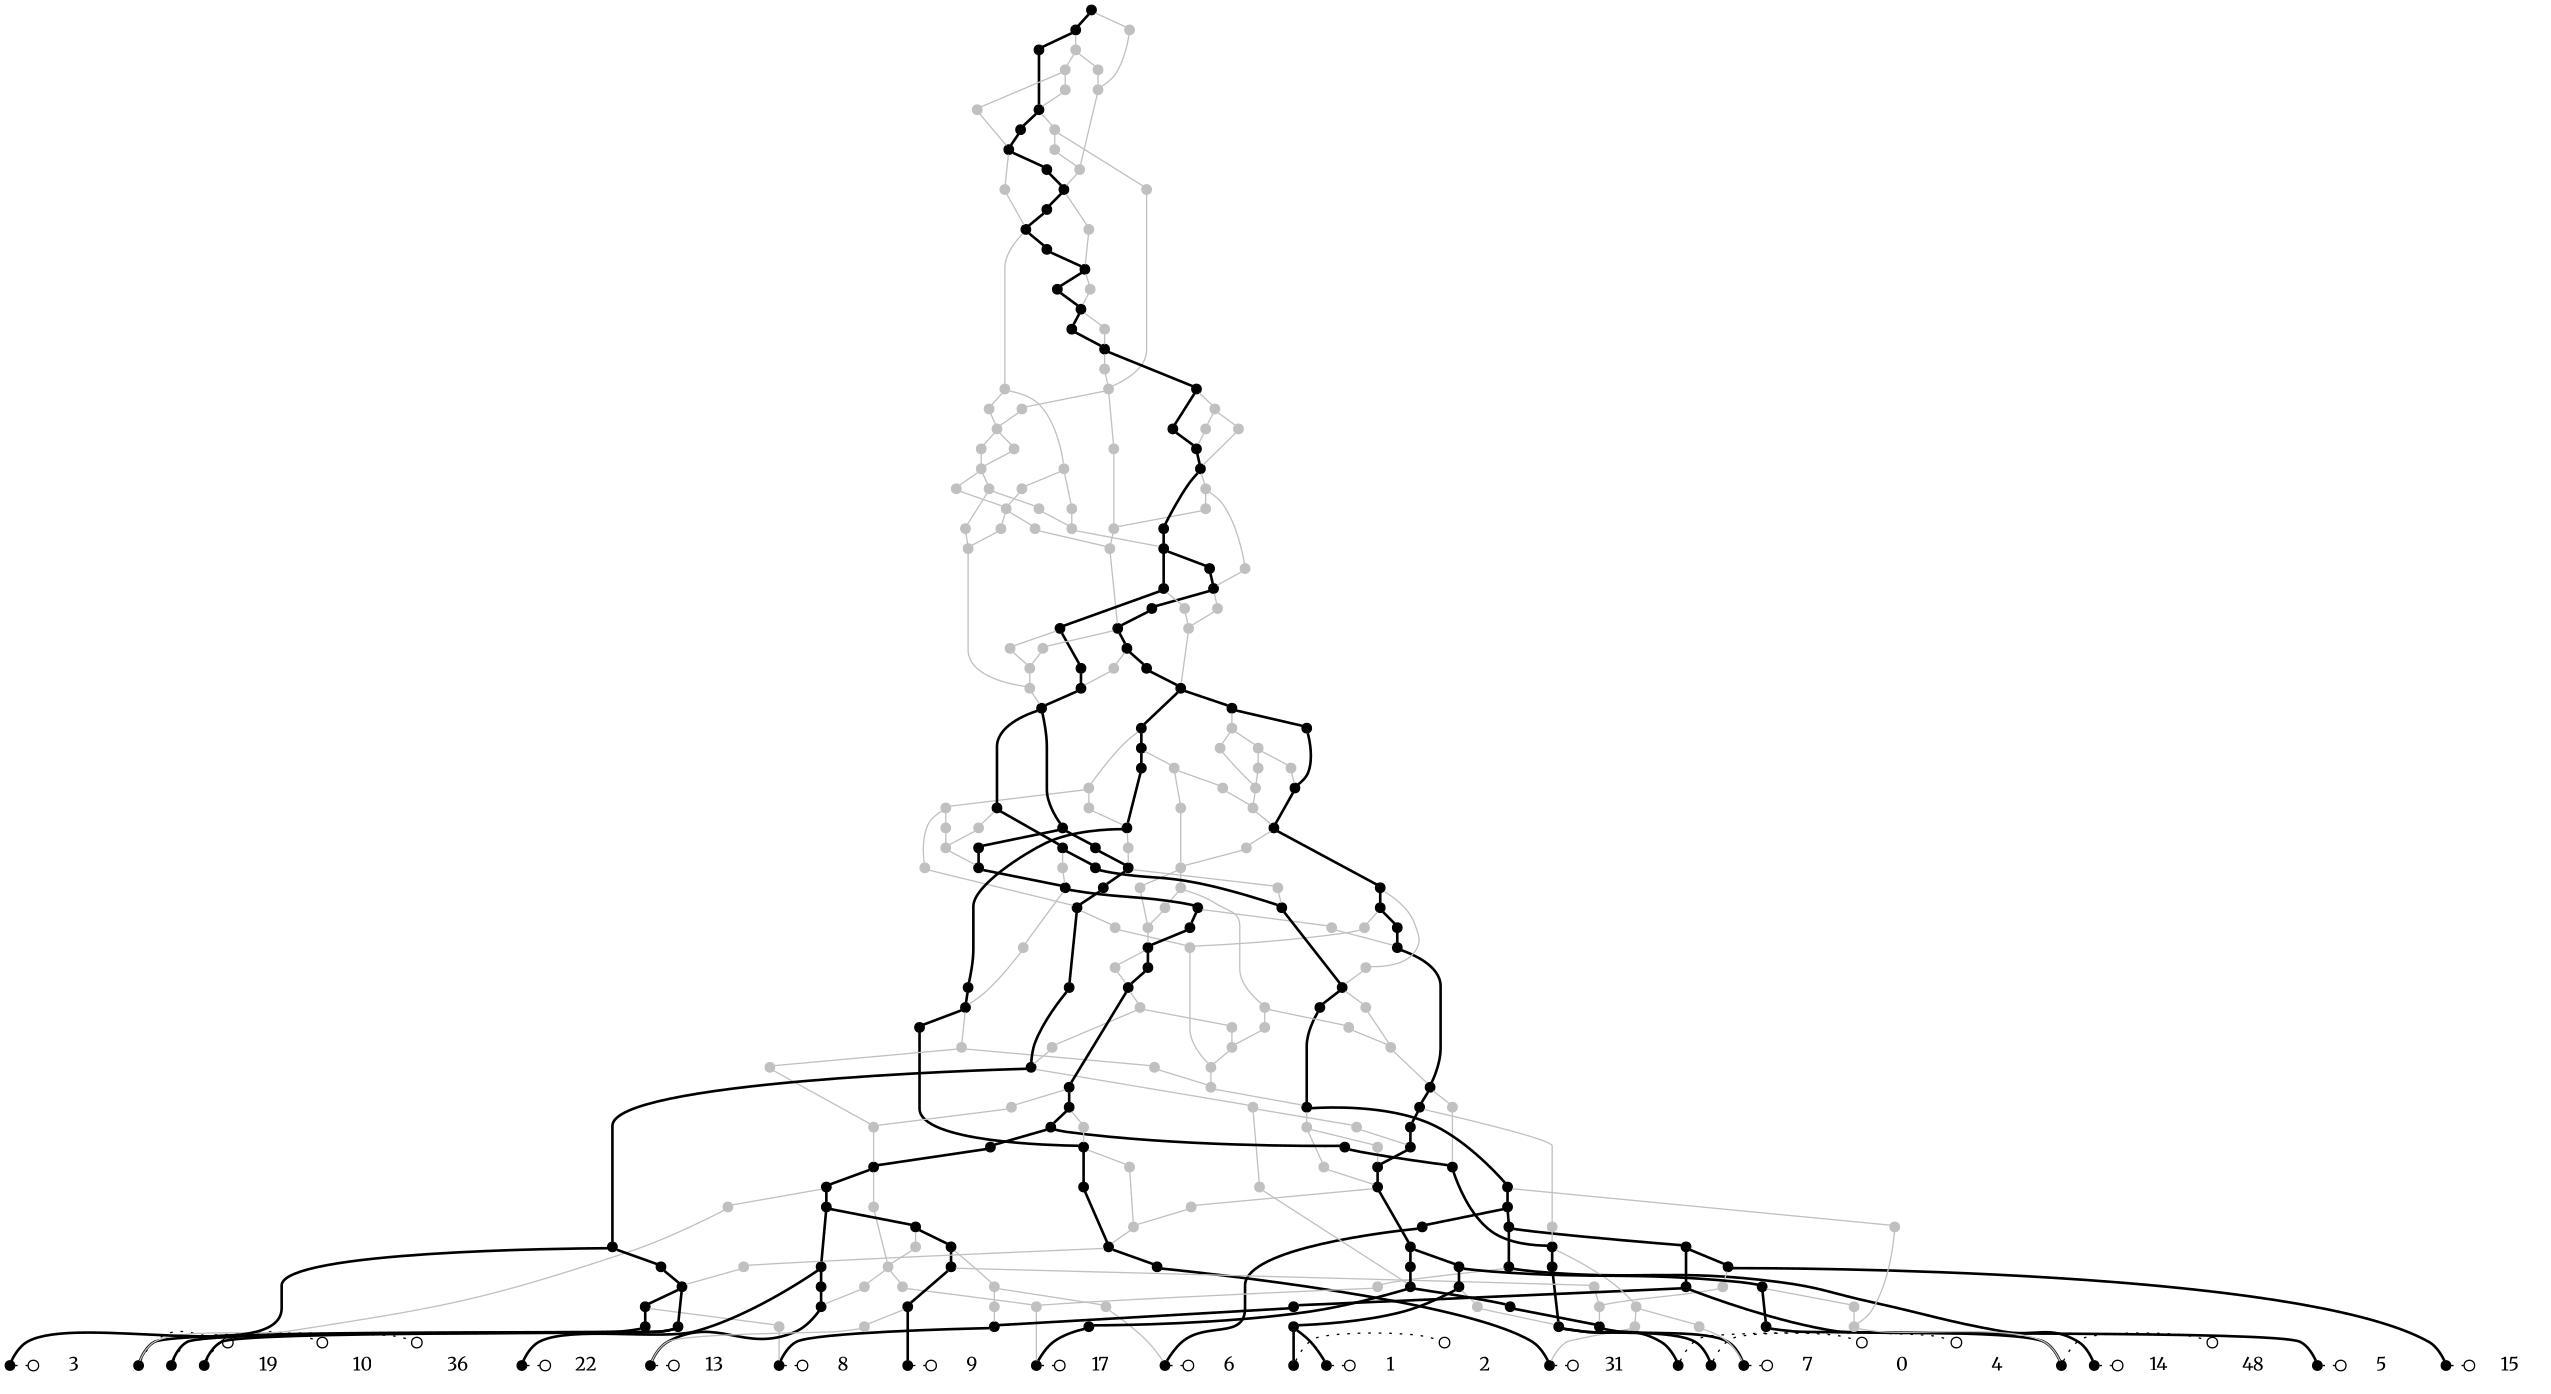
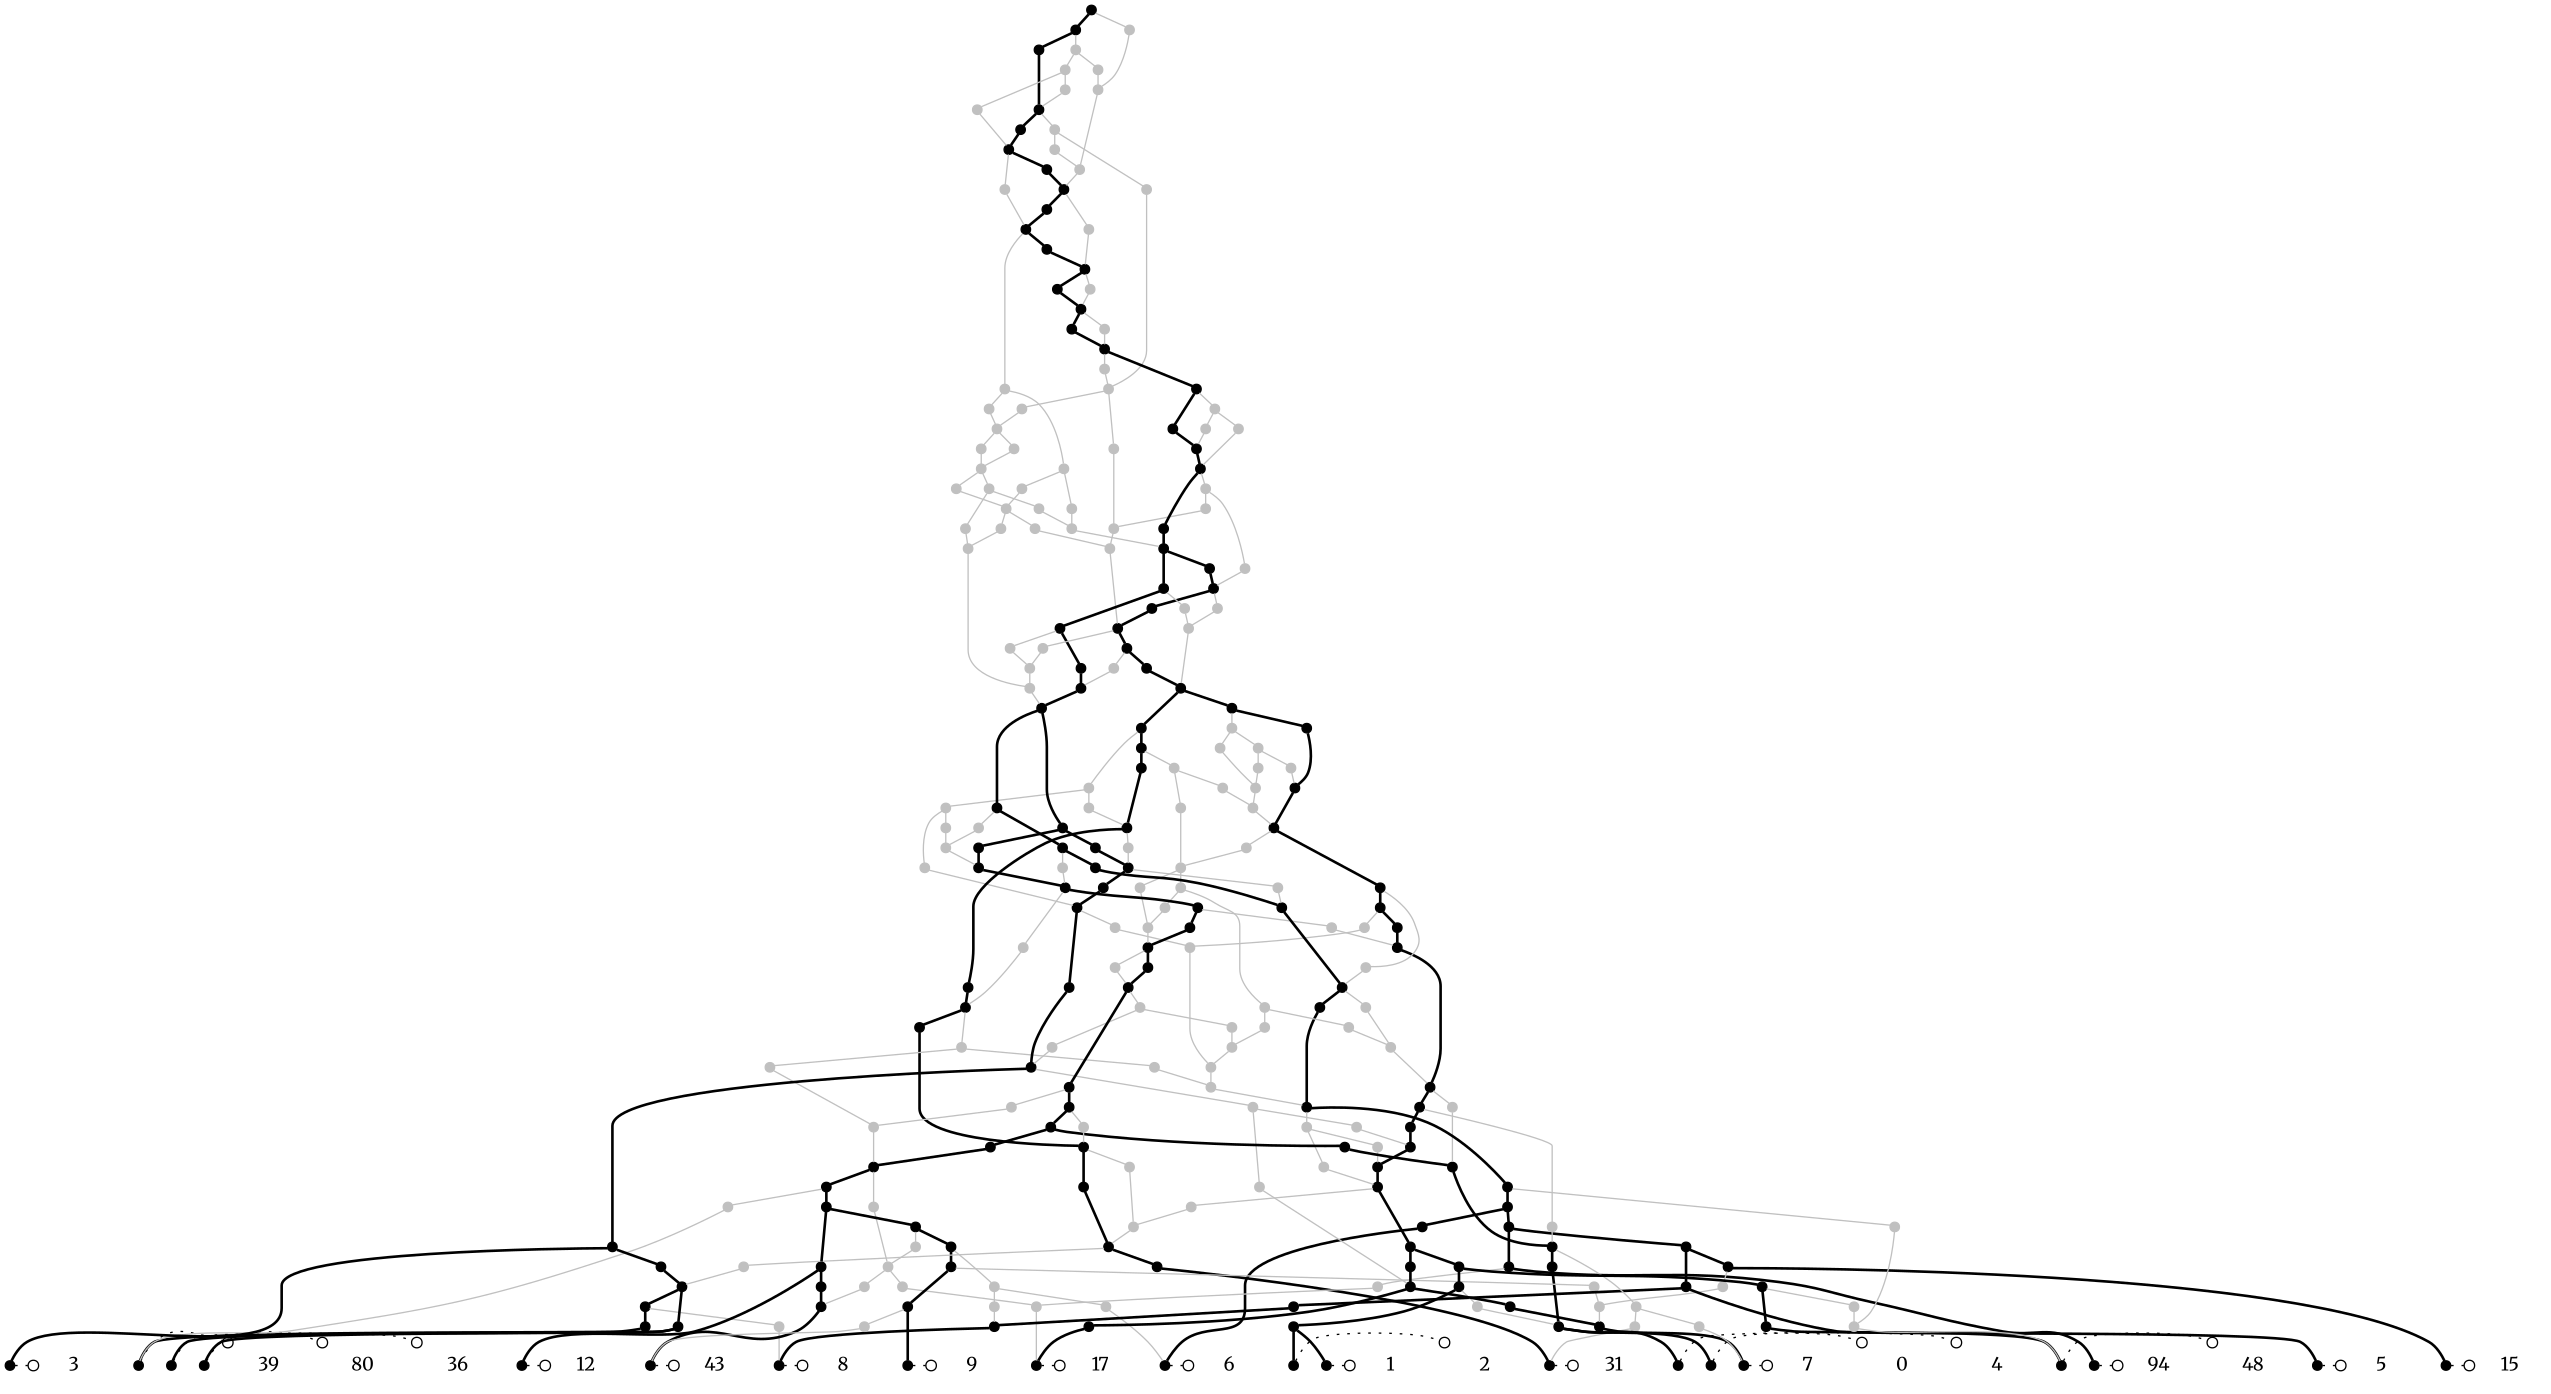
node "19": label "19" -> "39"
node "10": label "10" -> "80"
node "22": label "22" -> "12"
node "13": label "13" -> "43"
node "14": label "14" -> "94"
